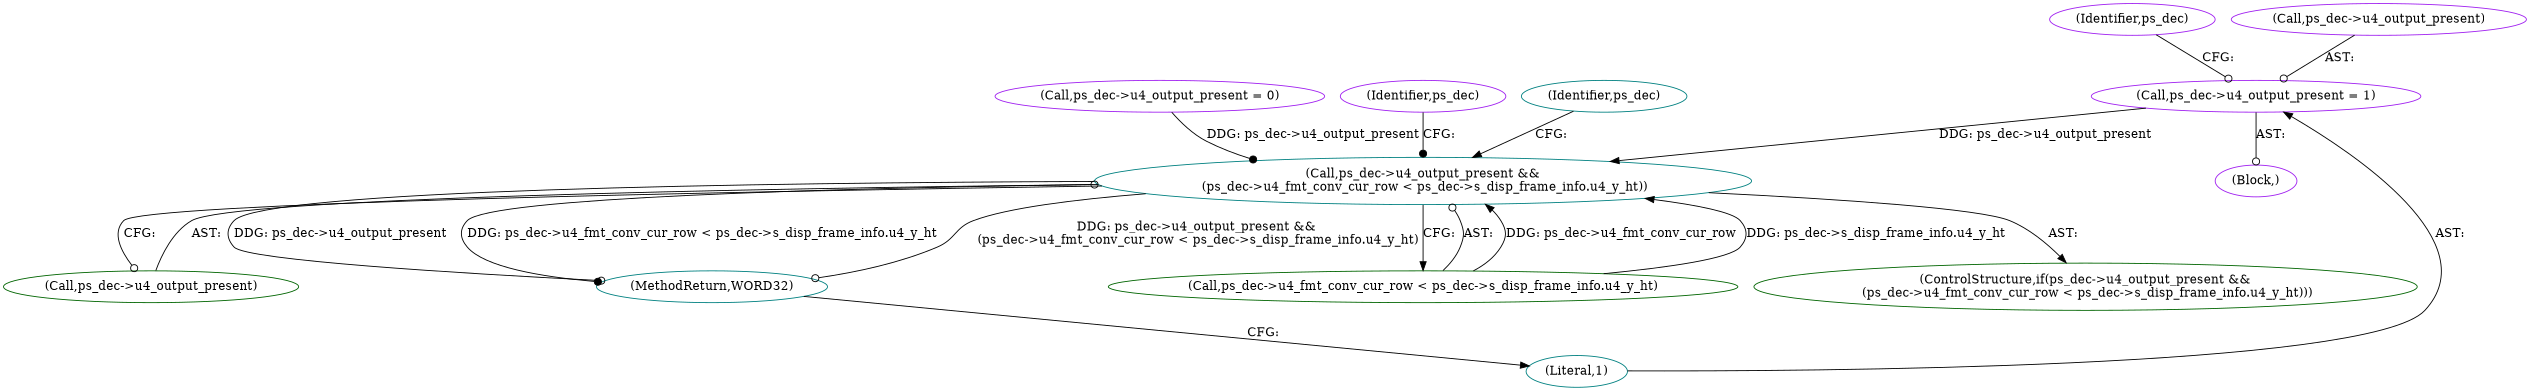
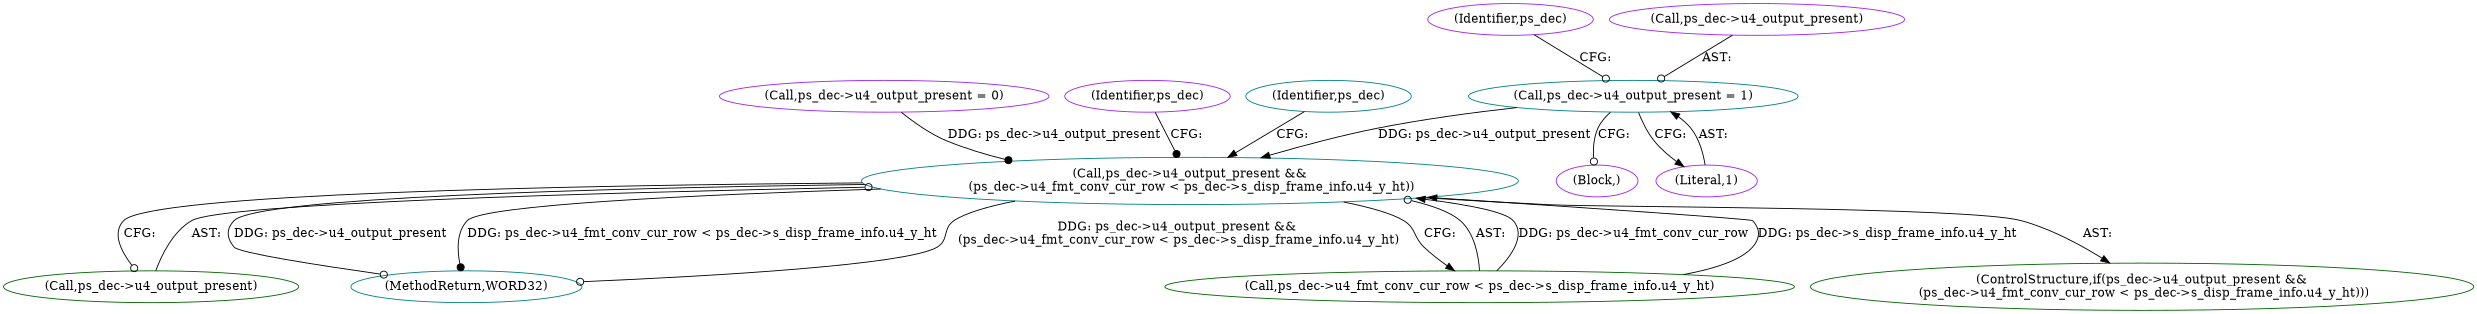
node "(Call,ps_dec->u4_output_present = 1)": color purple -> teal
edge "(Call,ps_dec->u4_output_present = 1)" -> "(Block,)": label "AST: " -> "CFG: "
edge "(MethodReturn,WORD32)" -> "(Literal,1)": now "(Call,ps_dec->u4_output_present = 1)" -> "(Literal,1)"
node "(Literal,1)": color teal -> purple
